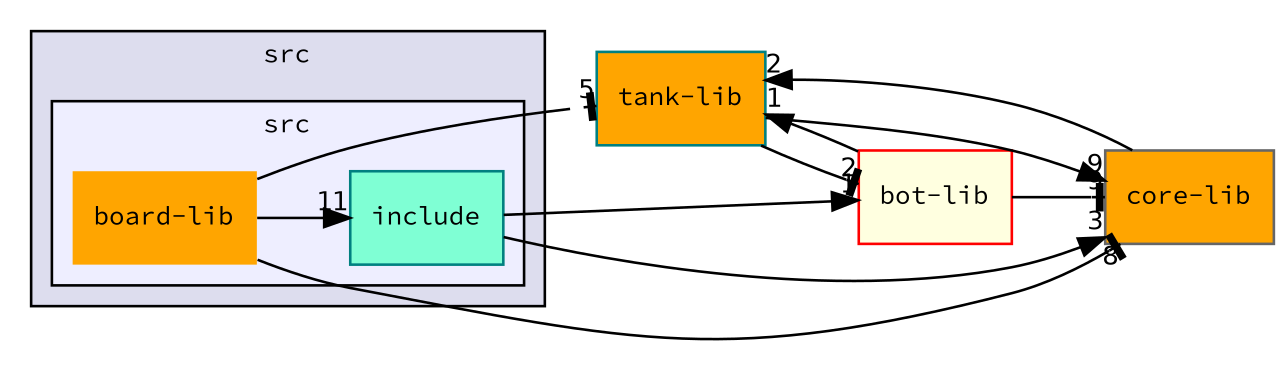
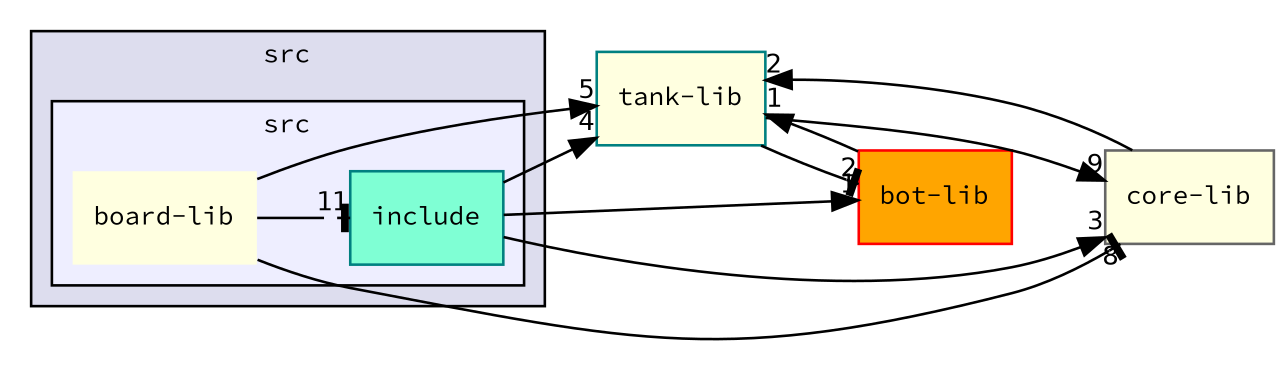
node "tank-lib": fillcolor orange -> lightyellow
edge "board-lib" -> "tank-lib": arrowhead tee -> normal
edge "include" -> "tank-lib": added
node "bot-lib": fillcolor lightyellow -> orange
edge "bot-lib" -> "core-lib": removed
node "core-lib": fillcolor orange -> lightyellow
node "board-lib": fillcolor orange -> lightyellow
edge "board-lib" -> "include": arrowhead normal -> tee
